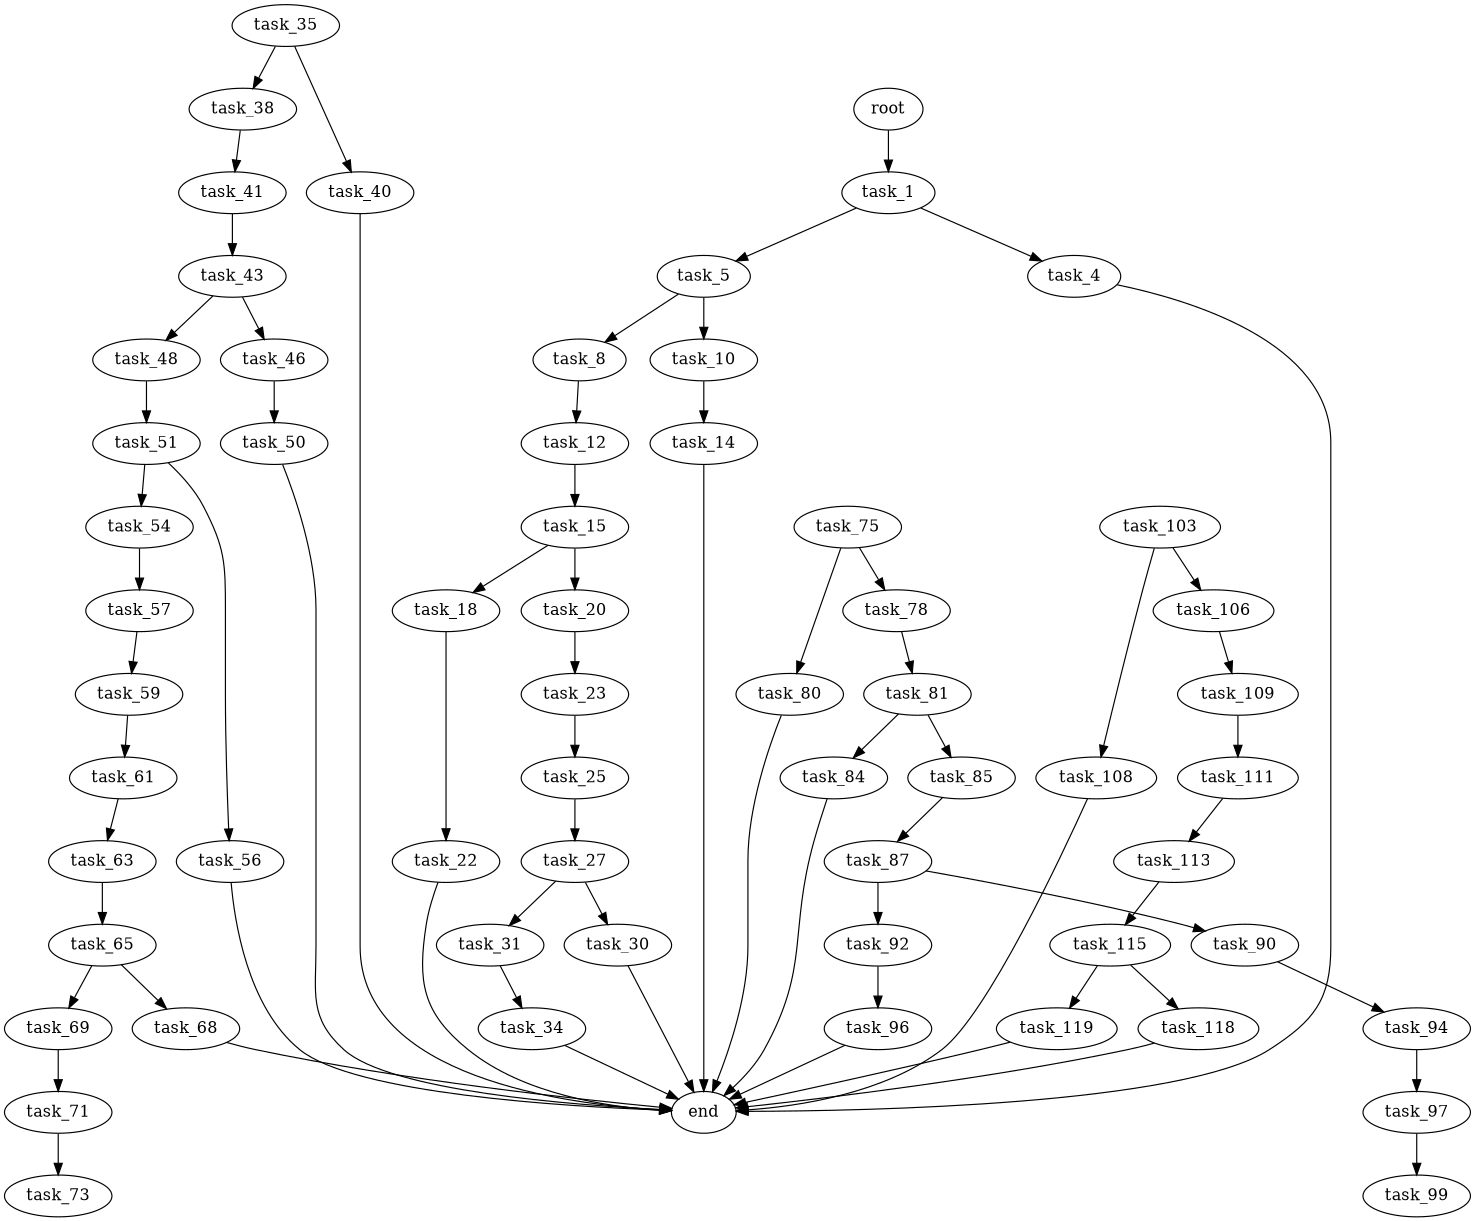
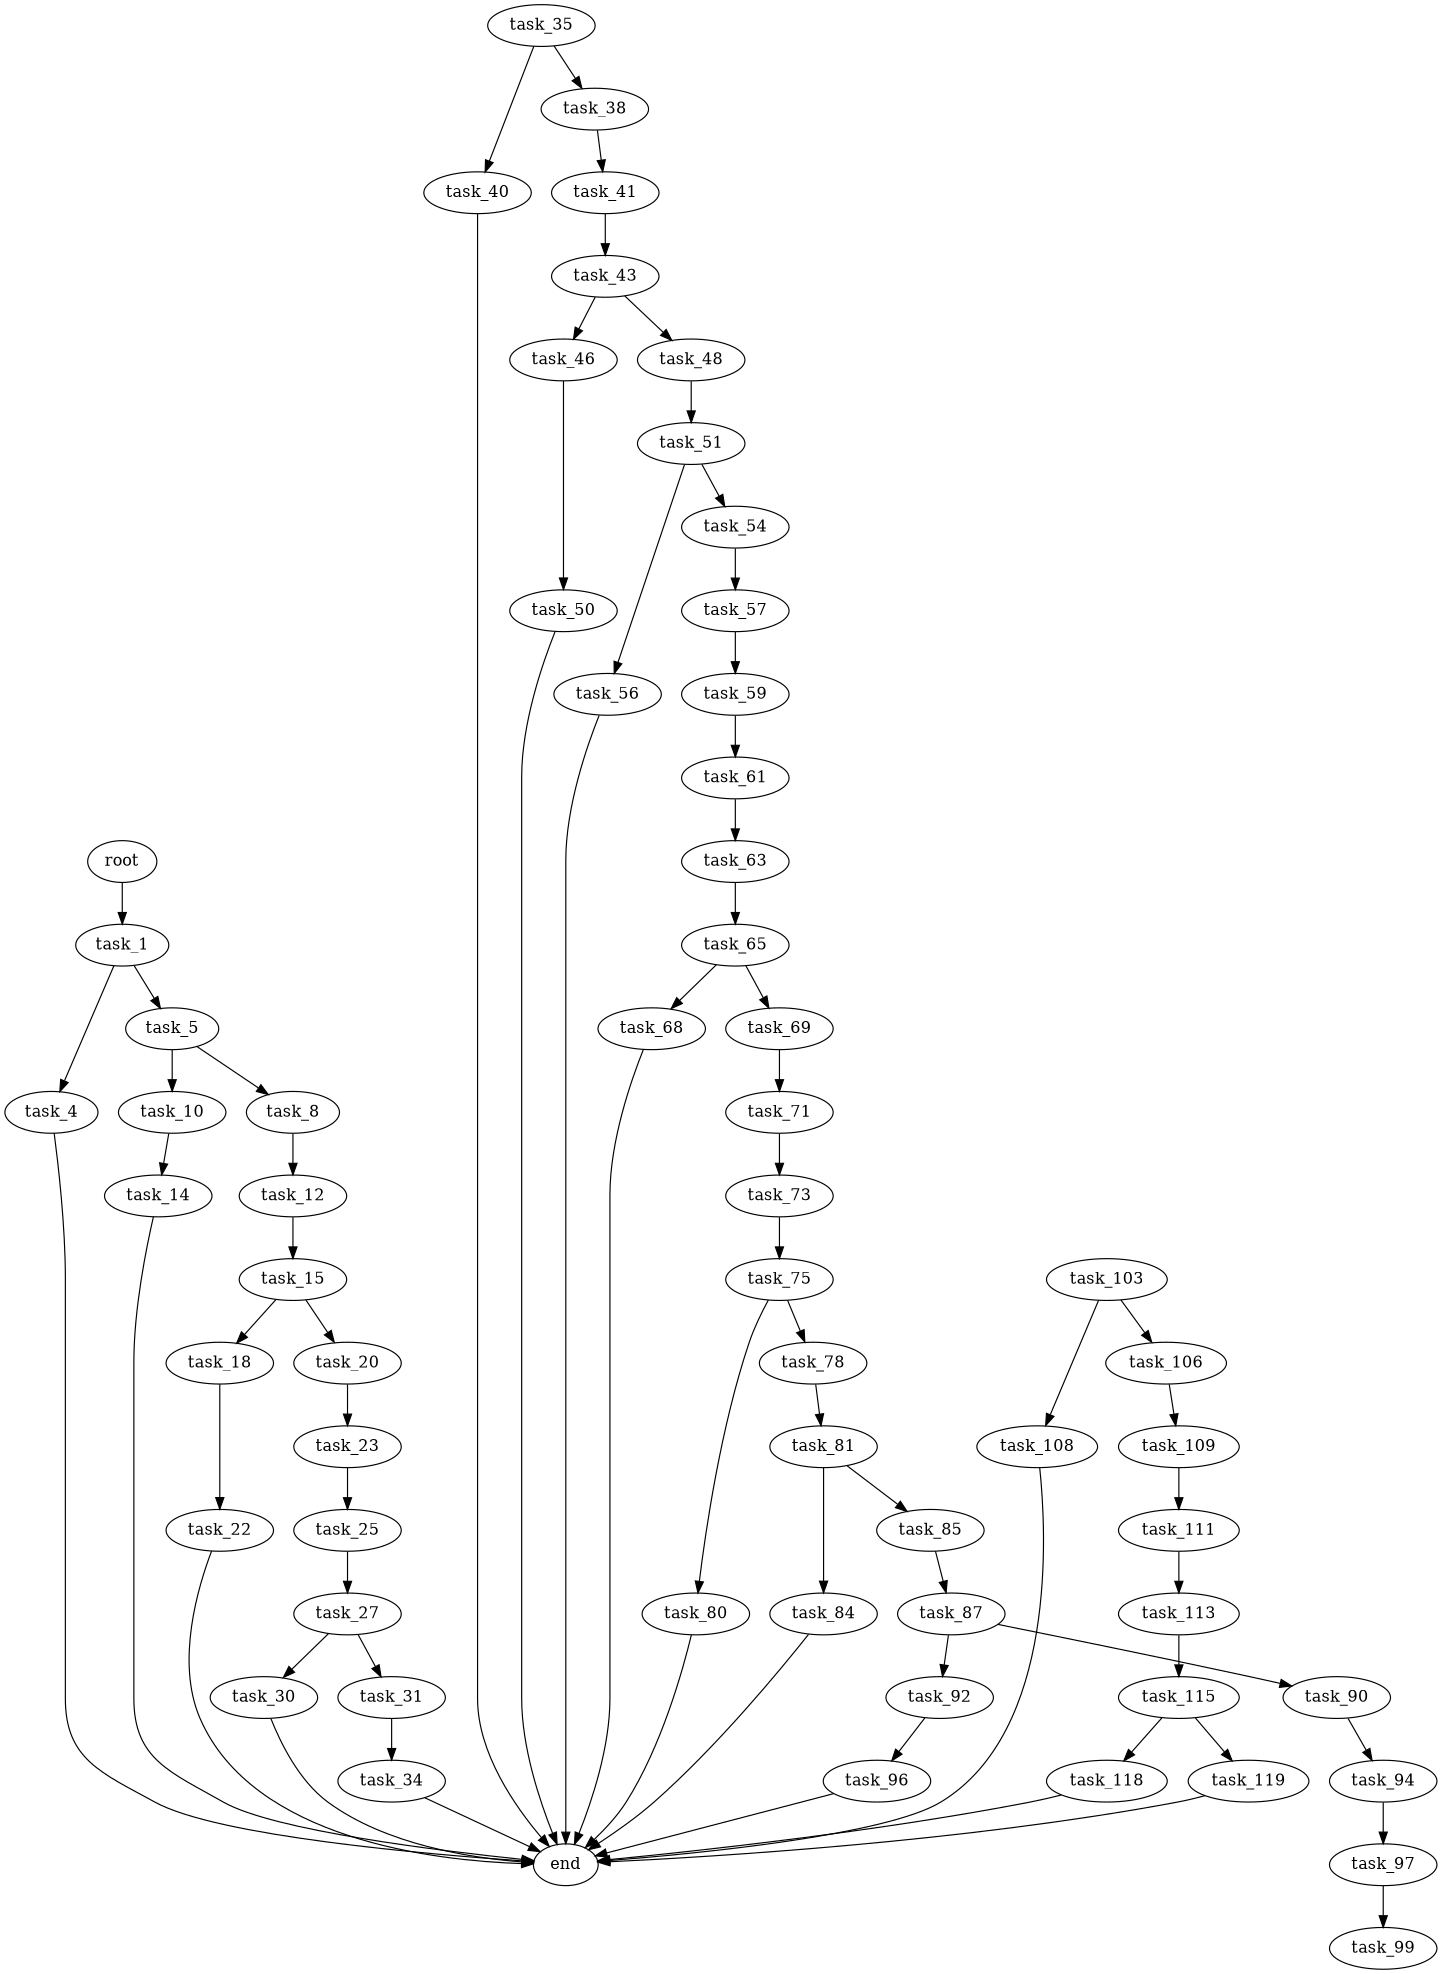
edge "task_73" -> "task_75": added
